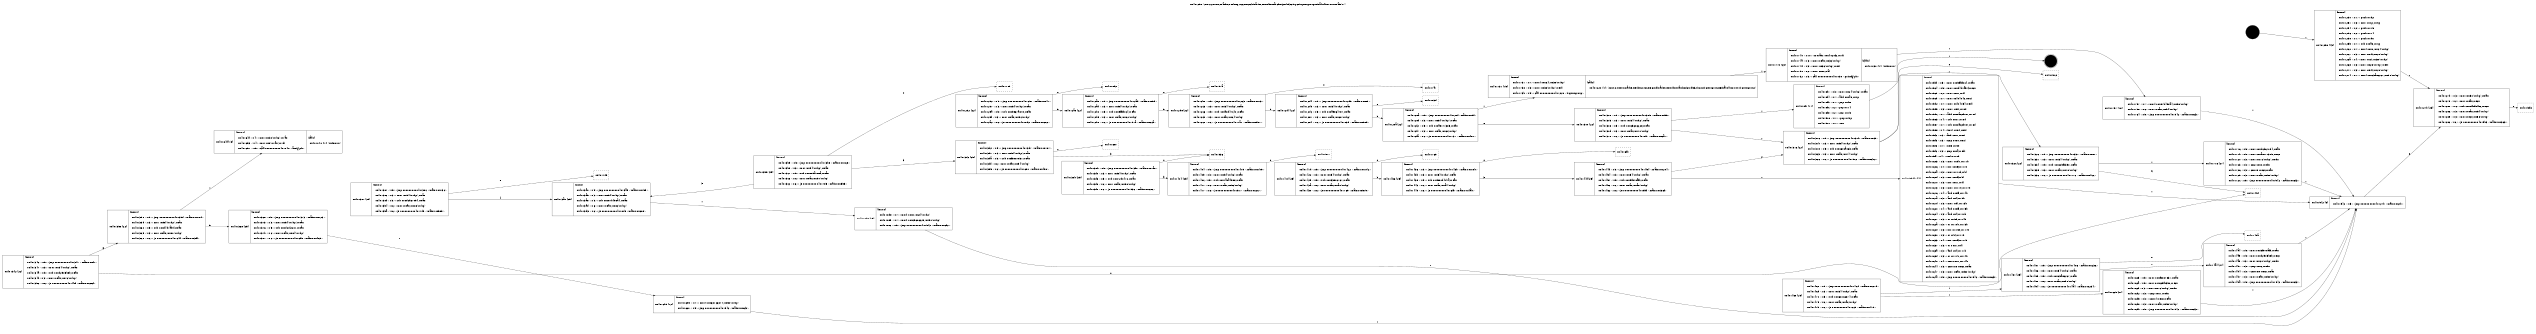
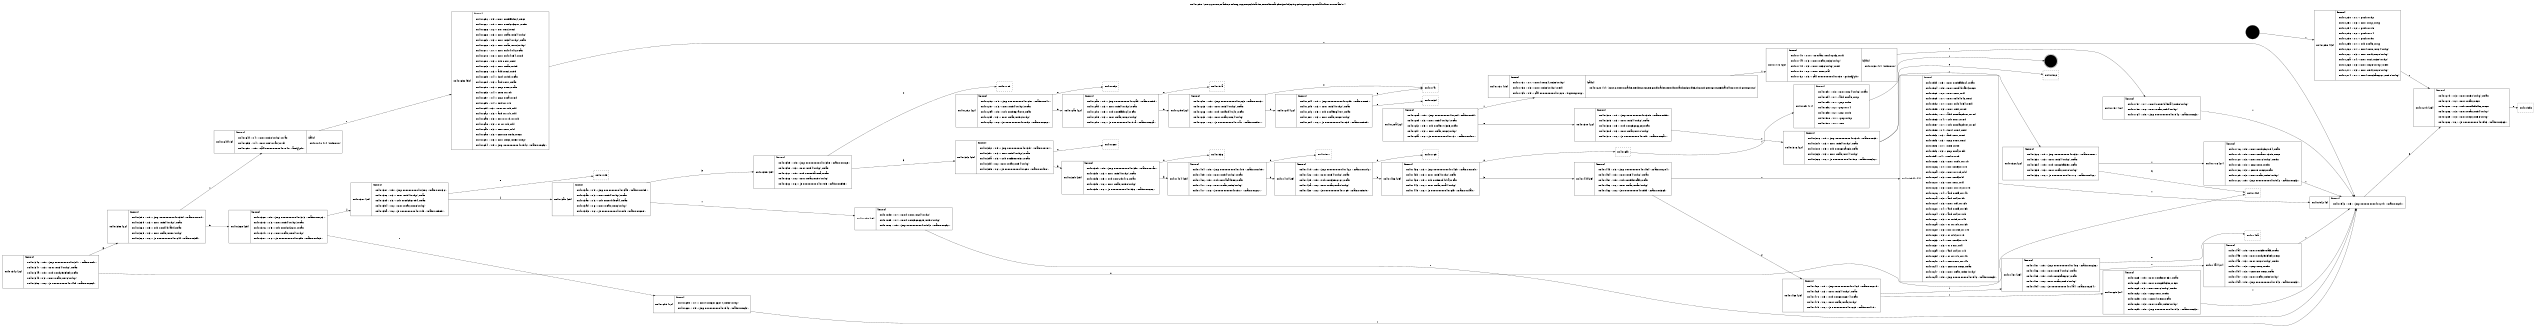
node "0x40165c [93]": added
edge "0x401300 [22]" -> "0x4018f1 [17]": now "0x4016fb" -> "0x4018f1 [17]"
edge "0x4012d4 [22]" -> "0x4012ea [22]": now "0x4012d4 [22]" -> "0x4017a1"
edge "0x4013d2 [25]" -> "0x401936": now "0x4013d2 [25]" -> "0x4013eb [25]"
edge "0x40144f [25]" -> "0x401316 [22]": now "0x40144f [25]" -> "0x401468 [25]"
edge "0x401404 [25]" -> "0x40141d [25]": added, label "3"
edge "0x4013b9 [25]" -> "0x4013a0 [25]": reversed
edge "0x40136e [25]" -> "0x401387 [25]": added, label "4"
